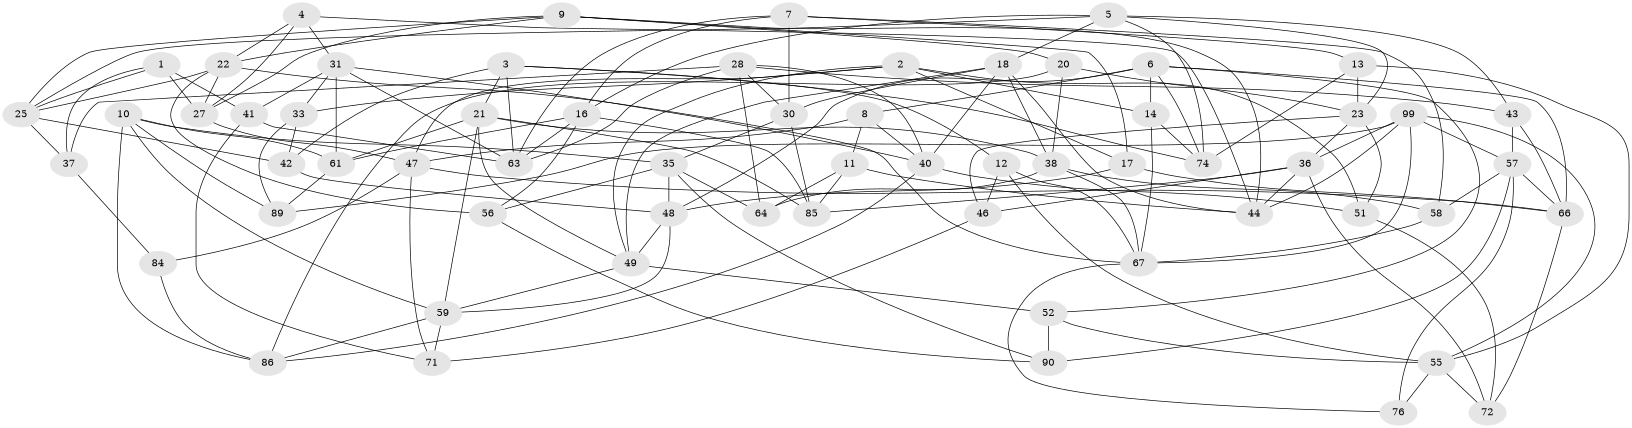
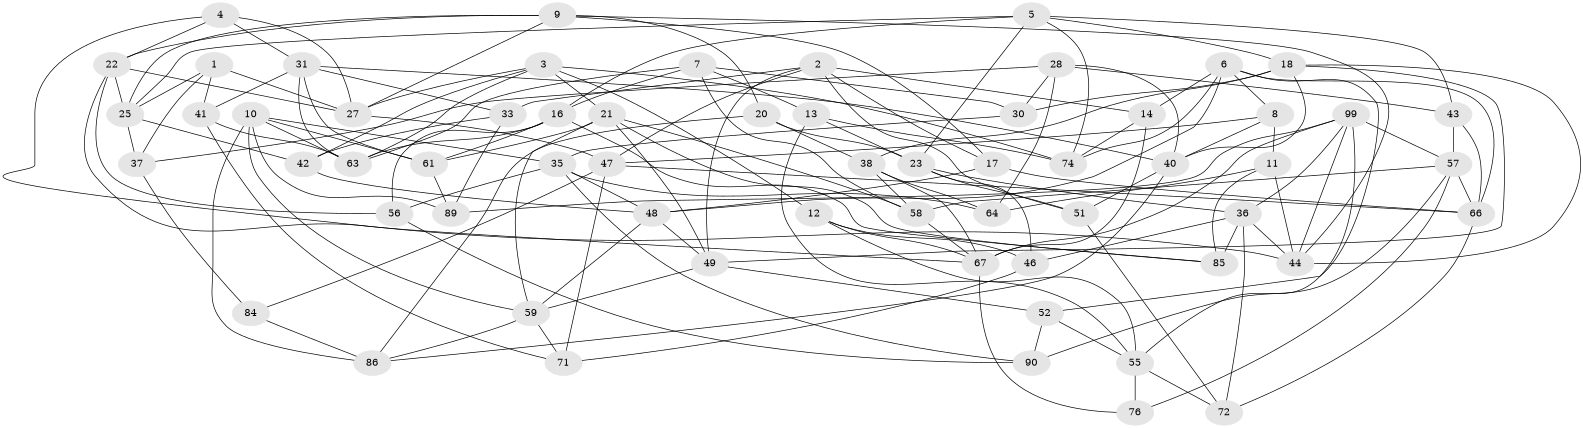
edge "3" -- "27": added
edge "28" -- "63": now "10" -- "63"
edge "21" -- "38": now "21" -- "58"
edge "30" -- "85": removed
